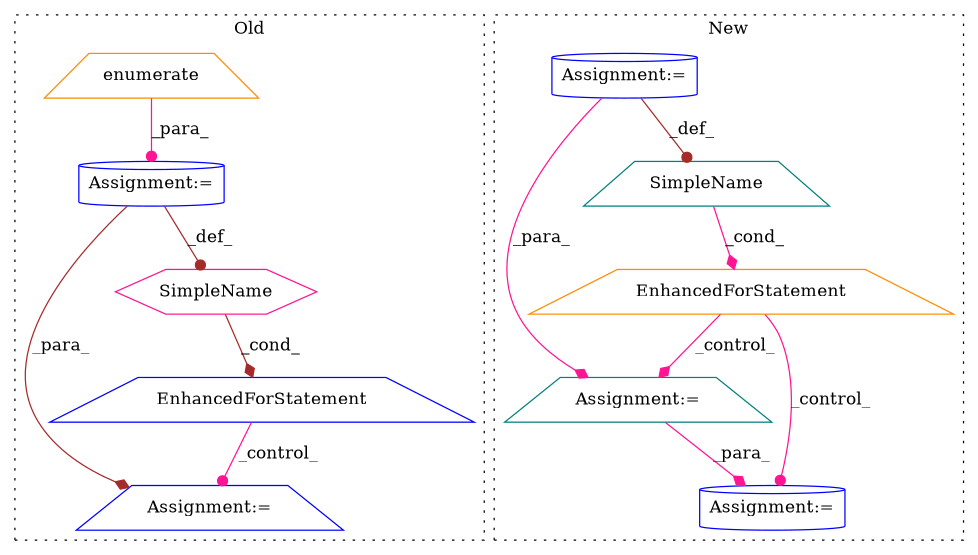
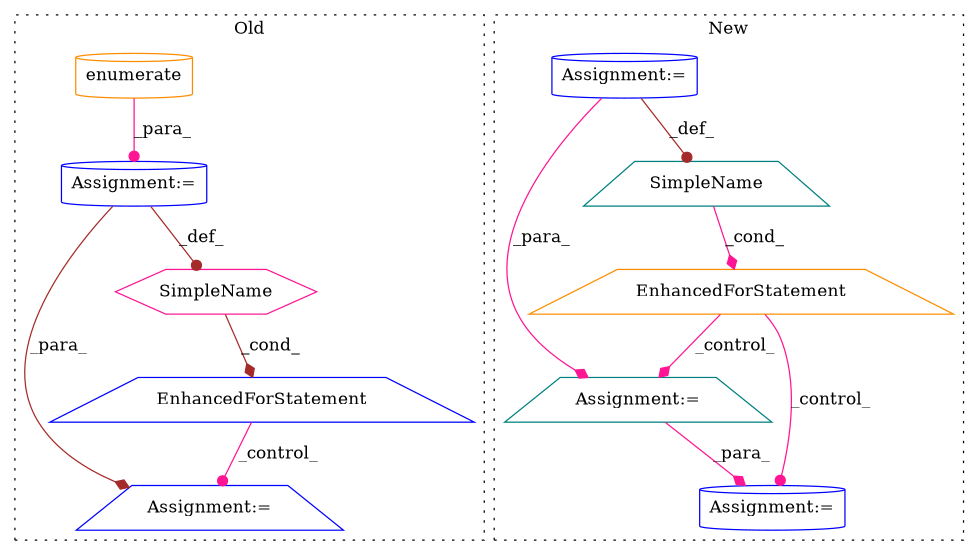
node "enumerate": shape trapezium -> cylinder
